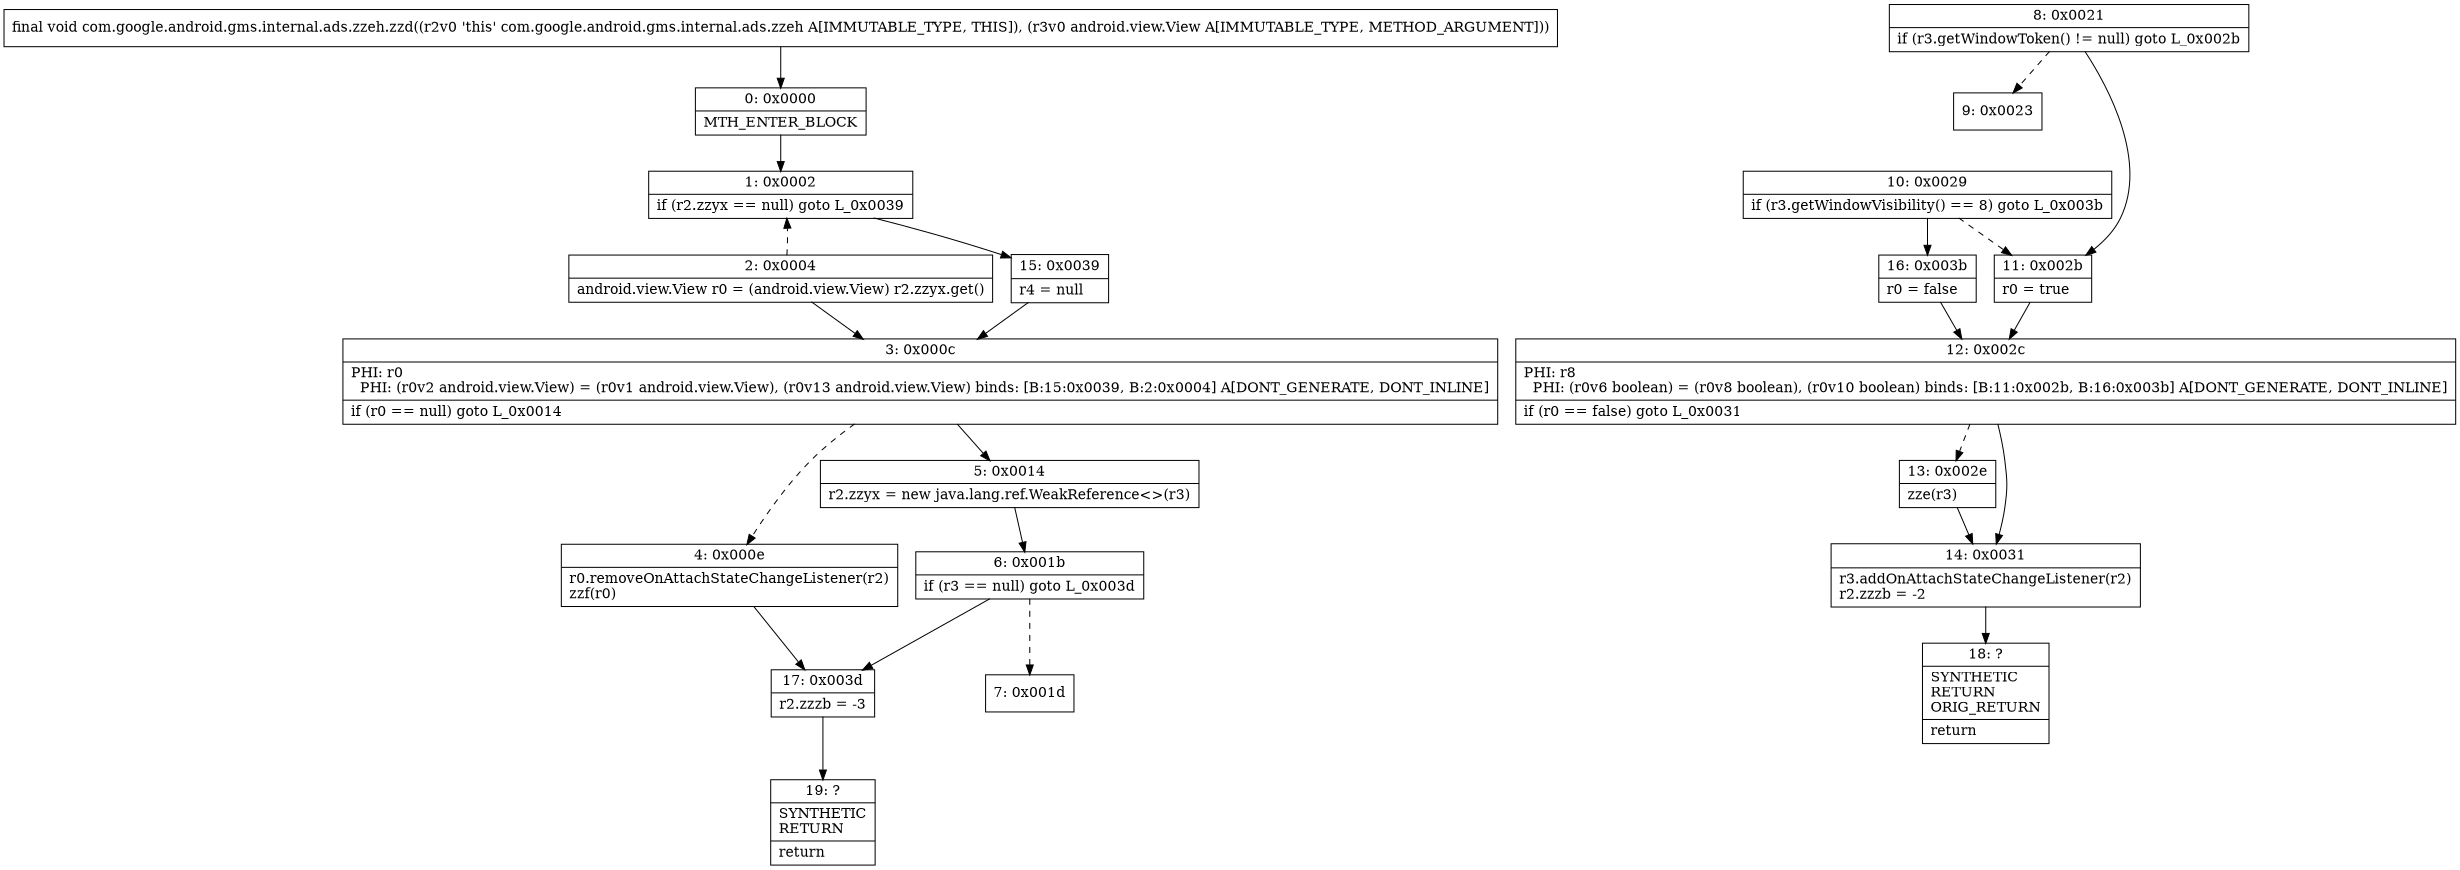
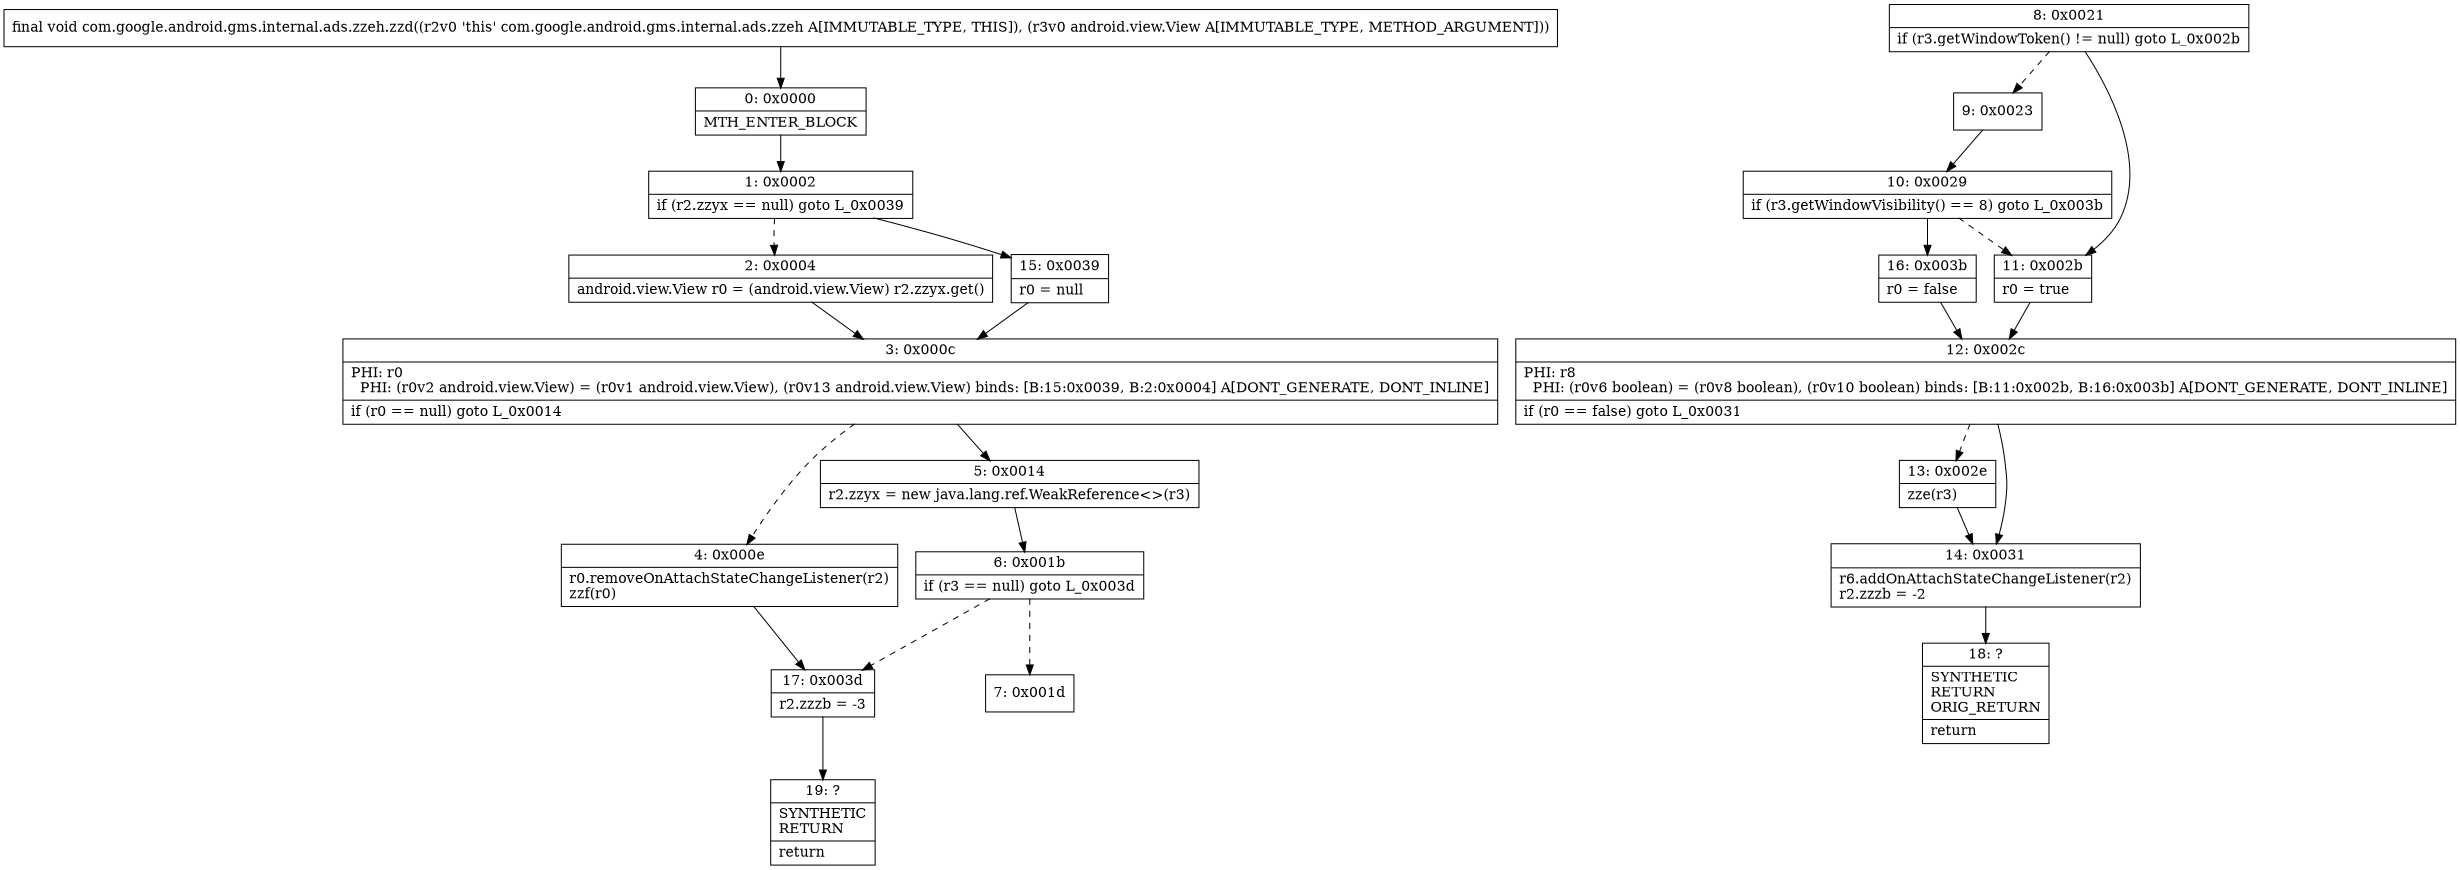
edge "9: 0x0023" -> "10: 0x0029": added
edge "2: 0x0004" -> "1: 0x0002": reversed
node "15: 0x0039": text "r4 = null" -> "r0 = null"
node "14: 0x0031": text "r3.addOnAttachStateChangeListener(r2)" -> "r6.addOnAttachStateChangeListener(r2)"
edge "6: 0x001b" -> "17: 0x003d": style solid -> dashed
